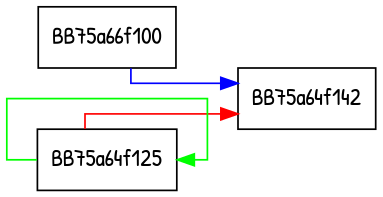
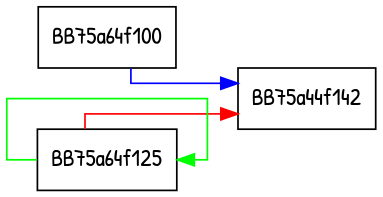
node "BB75a66f100": label "BB75a66f100" -> "BB75a64f100"
node "BB75a64f142": label "BB75a64f142" -> "BB75a44f142"
